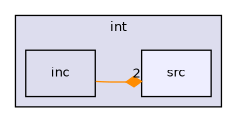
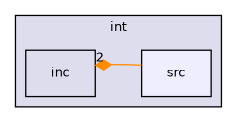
edge "inc" -> "src": reversed
